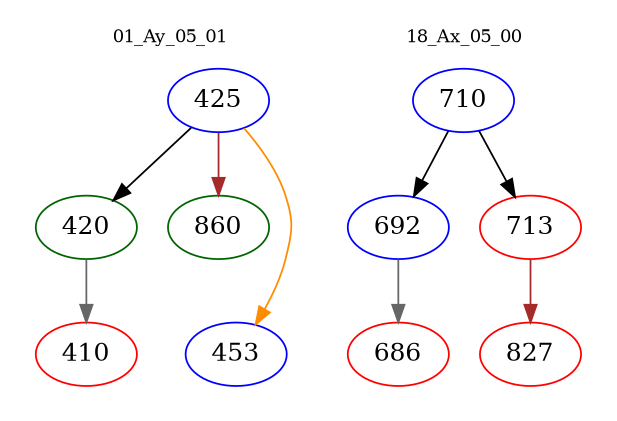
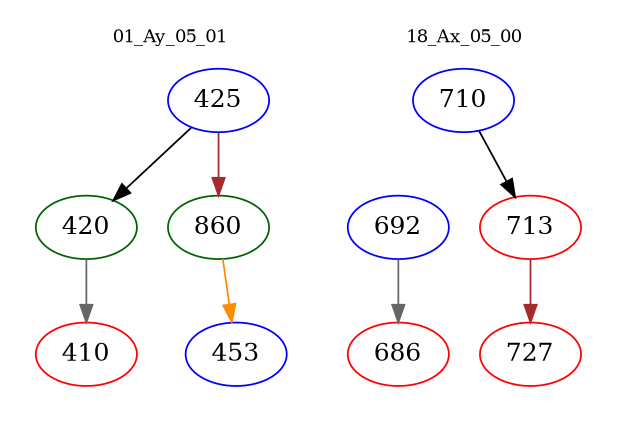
edge "710" -> "692": removed
edge "425" -> "453": now "860" -> "453"
node "827": label "827" -> "727"
